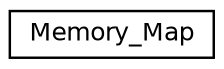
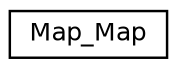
node "Memory_Map": label "Memory_Map" -> "Map_Map"
